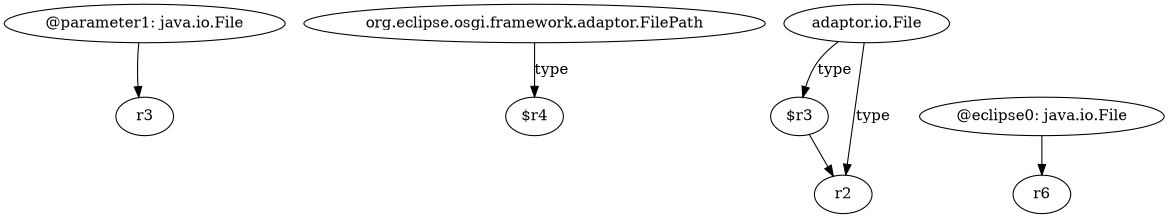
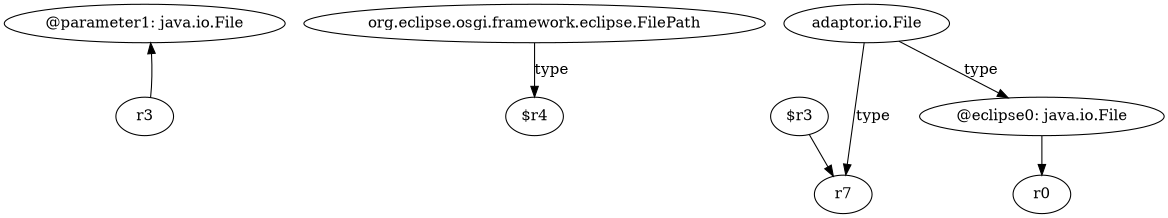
node "org.eclipse.osgi.framework.adaptor.FilePath": label "org.eclipse.osgi.framework.adaptor.FilePath" -> "org.eclipse.osgi.framework.eclipse.FilePath"
edge "adaptor.io.File" -> "$r3": now "adaptor.io.File" -> "@eclipse0: java.io.File"
edge "@parameter1: java.io.File" -> "r3": reversed
node "r2": label "r2" -> "r7"
node "r6": label "r6" -> "r0"
